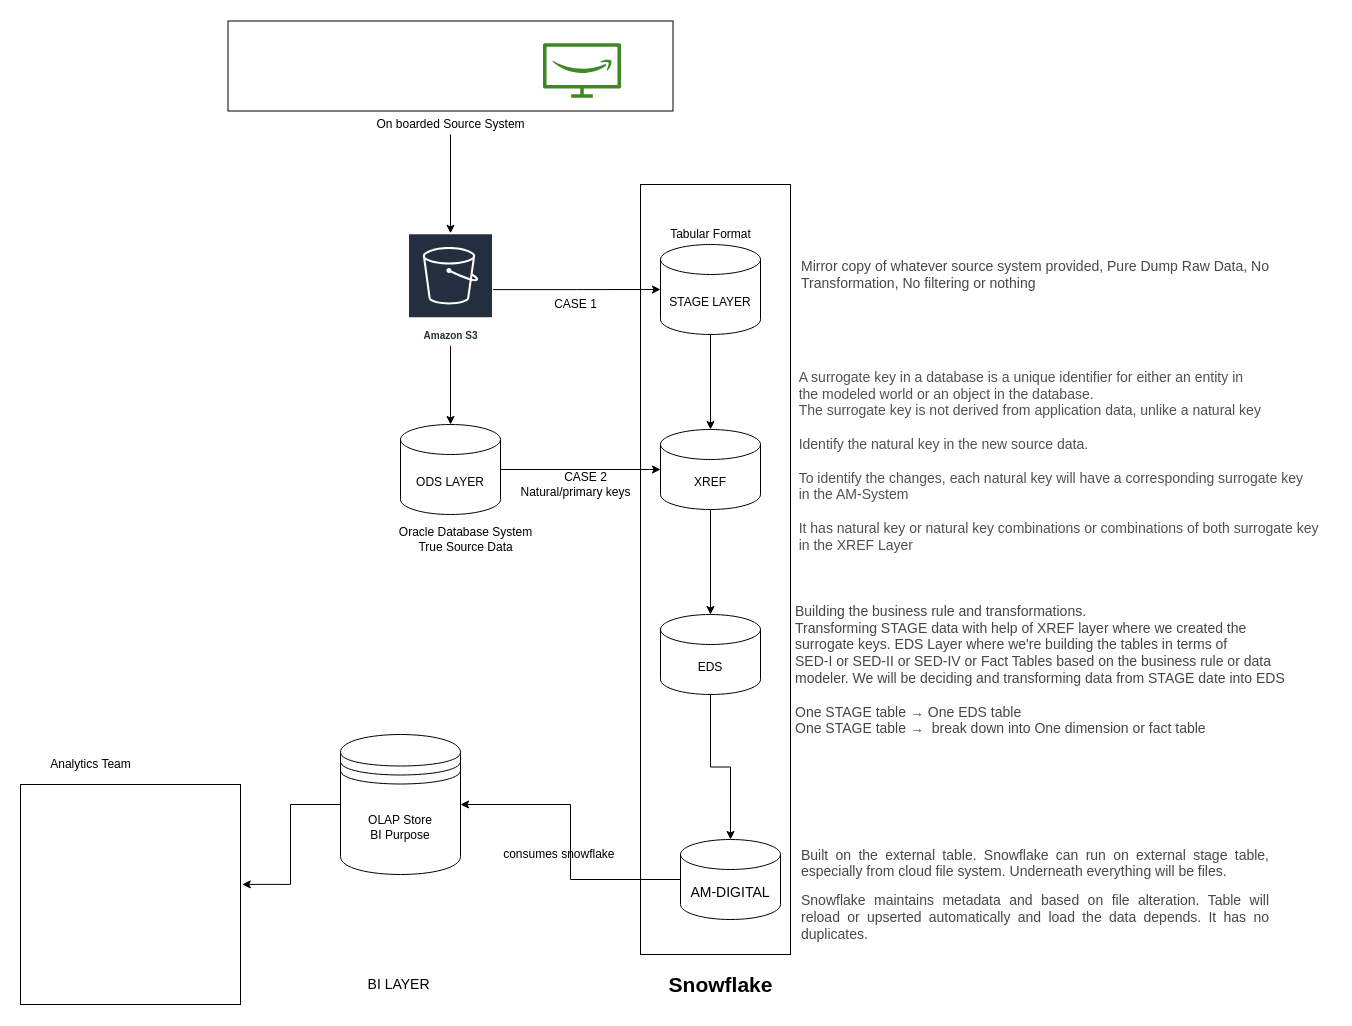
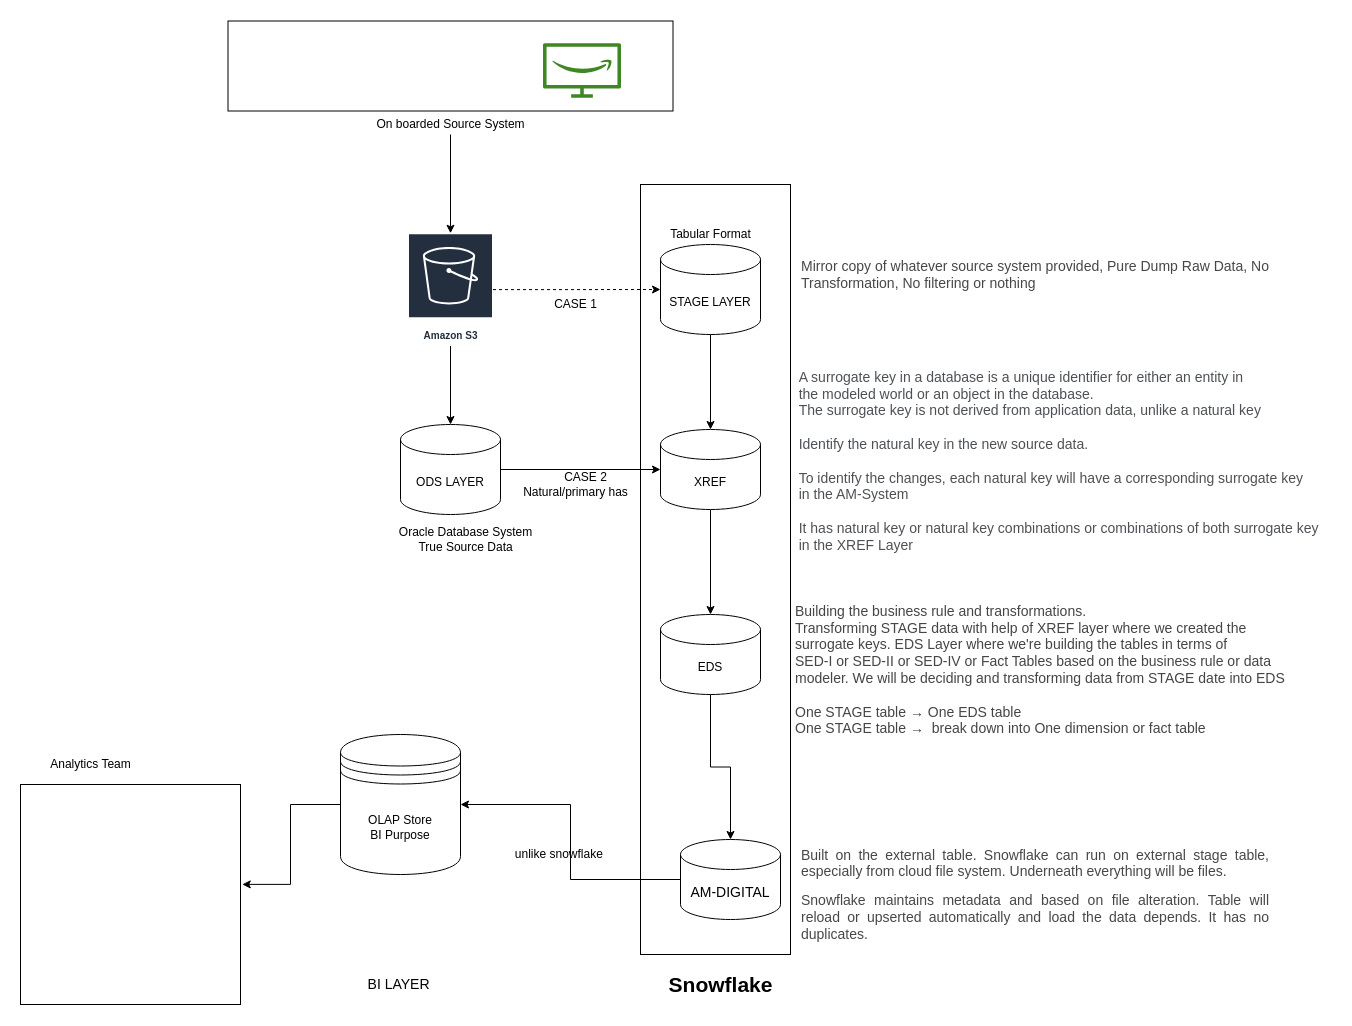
edge "Amazon S3" -> "STAGE LAYER": style solid -> dashed
node "CASE 2 Natural/primary keys": label "CASE 2 Natural/primary keys" -> "CASE 2 Natural/primary has"
node "consumes snowflake": label "consumes snowflake" -> "unlike snowflake"
